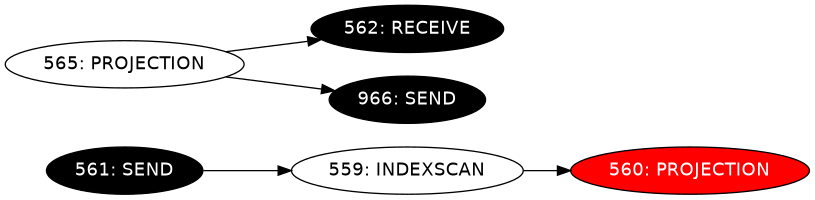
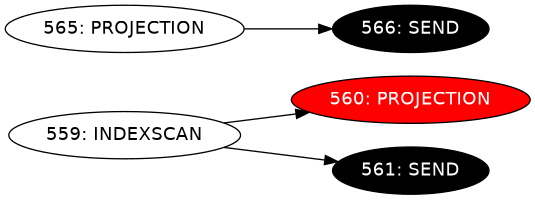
node "562: RECEIVE": removed
node "966: SEND": label "966: SEND" -> "566: SEND"
edge "561: SEND" -> "559: INDEXSCAN": reversed
